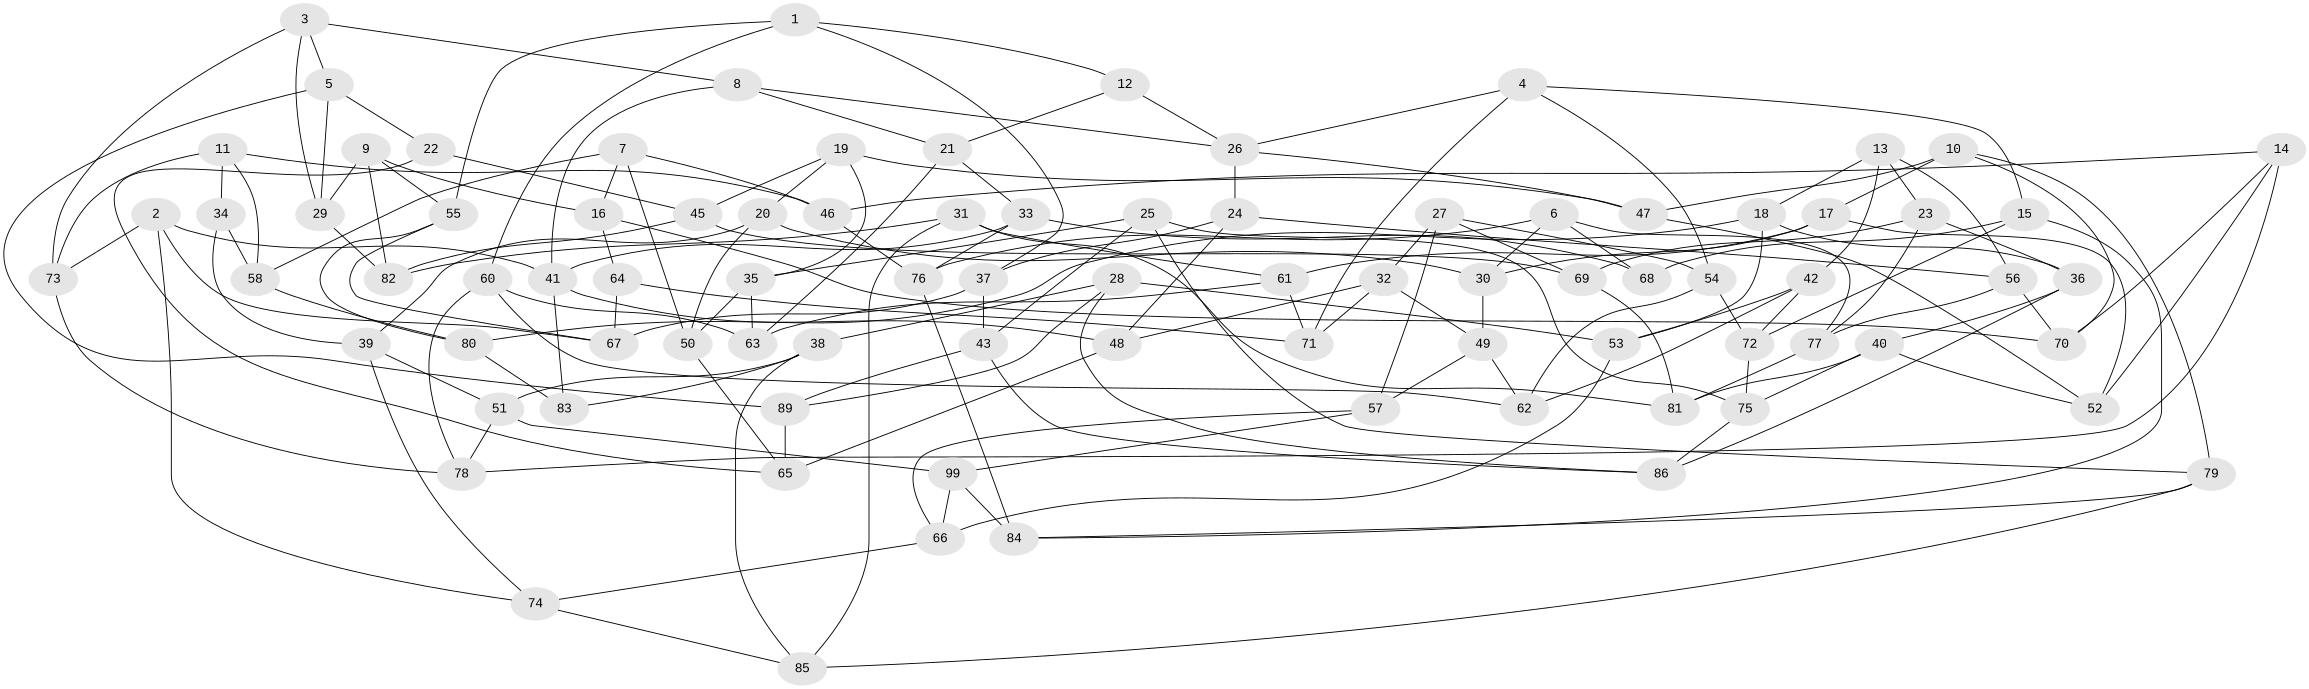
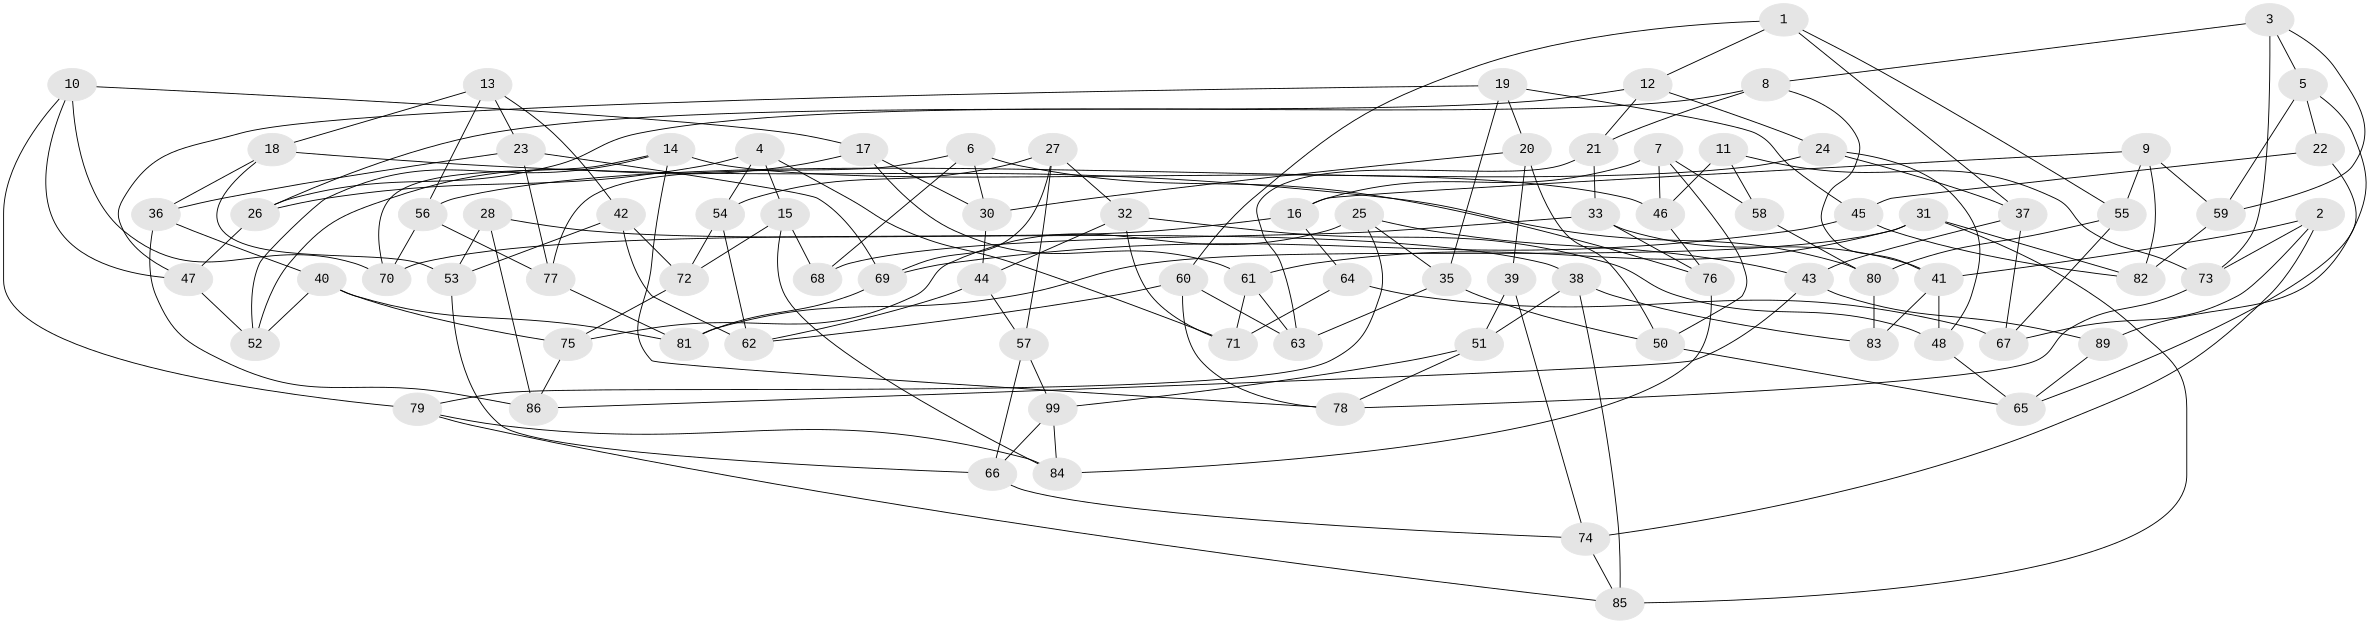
edge "26" -- "24": now "12" -- "24"
node "34": removed
node "29": label "29" -> "59"
node "49": label "49" -> "44"
edge "28" -- "89": removed
